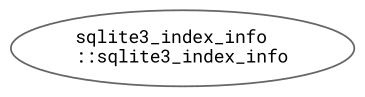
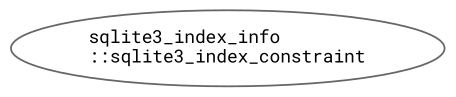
node "sqlite3_index_info ::sqlite3_index_info": label "sqlite3_index_info ::sqlite3_index_info" -> "sqlite3_index_info ::sqlite3_index_constraint"
